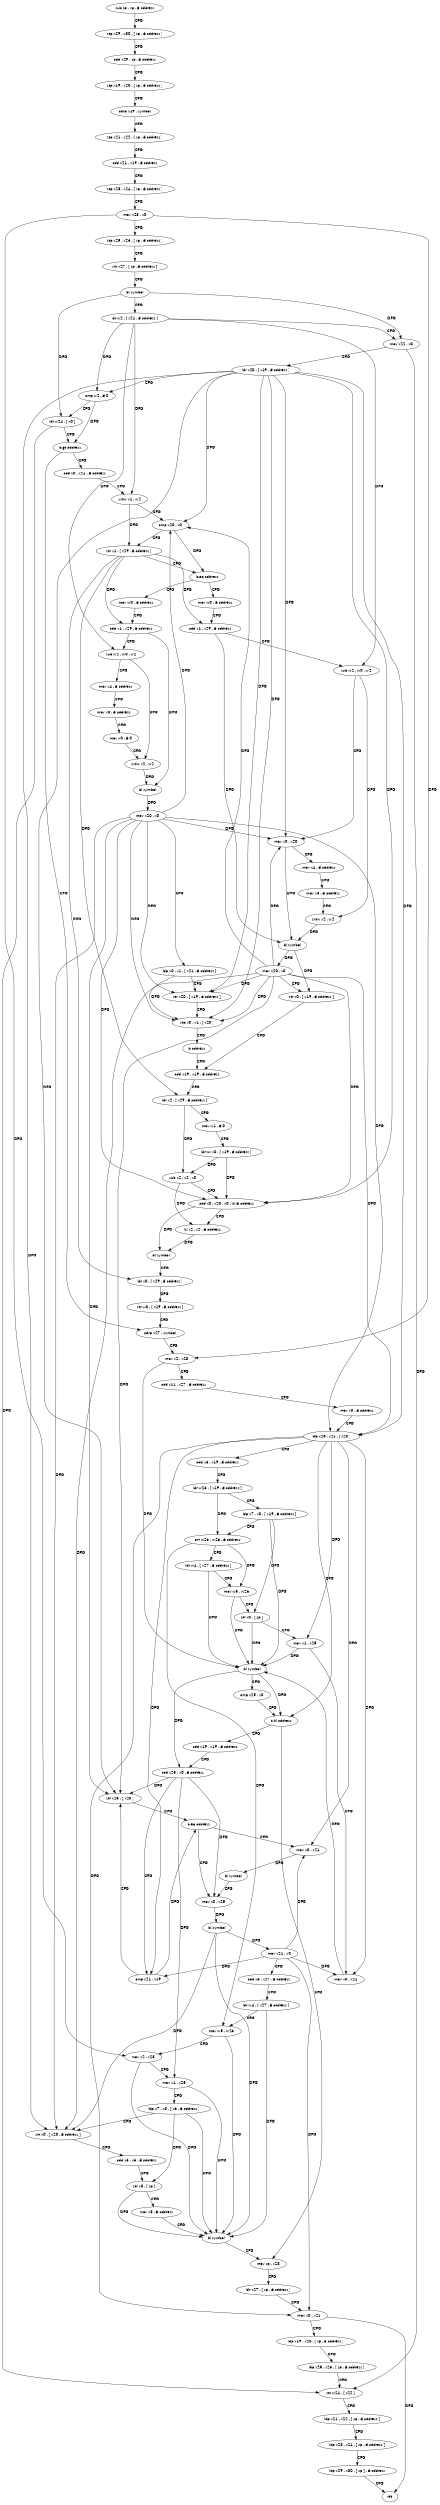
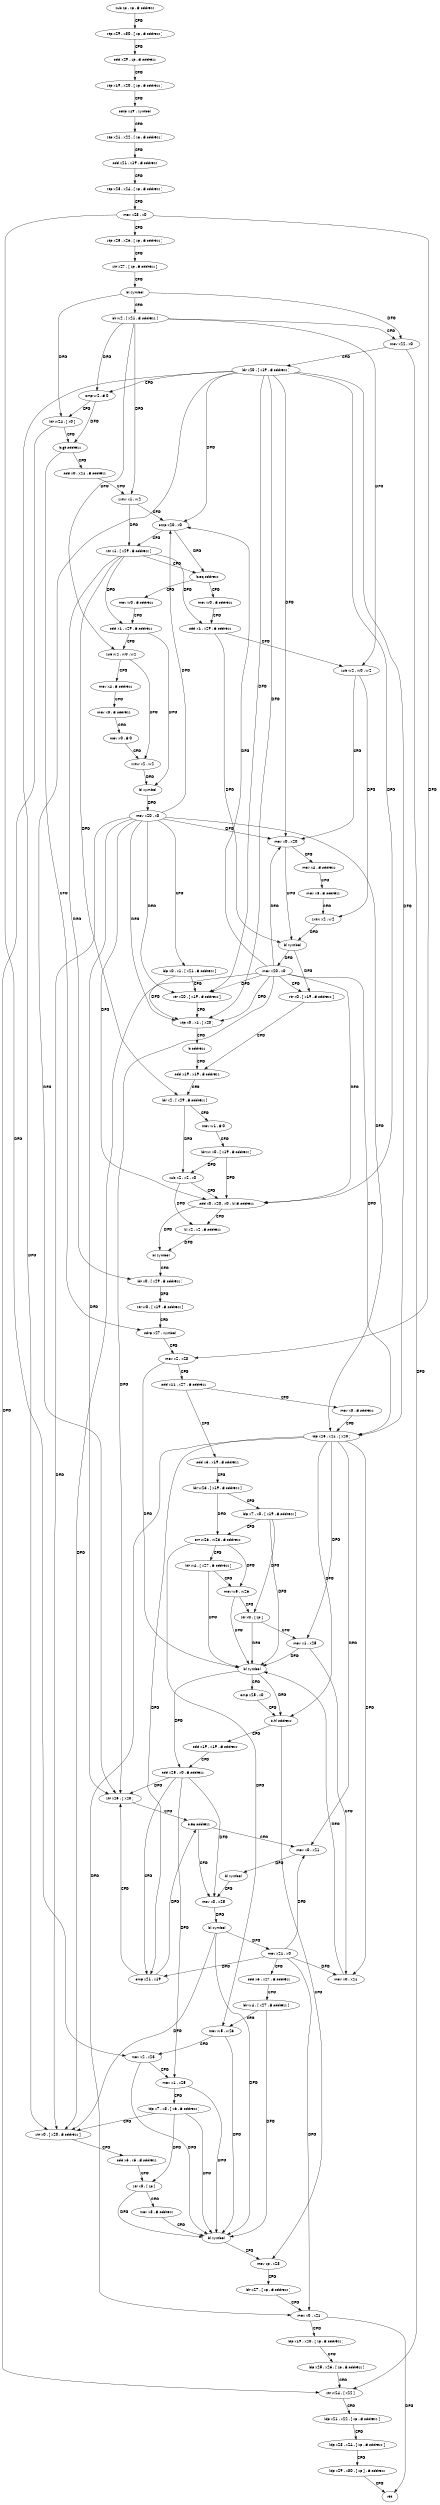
edge "ldp x25 , x21 , [ x20 ]" -> "add x6 , x19 , # address": now "add x11 , x27 , # address" -> "add x6 , x19 , # address"
